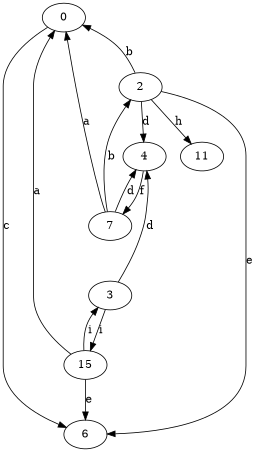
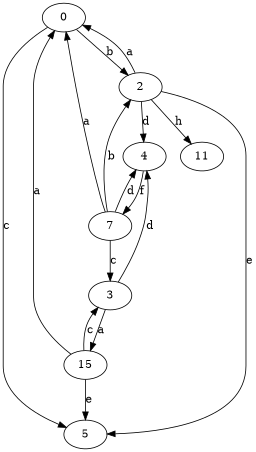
edge "0" -> "2": added, label "b"
edge "2" -> "0": label "b" -> "a"
edge "7" -> "3": added, label "c"
edge "15" -> "3": label "i" -> "c"
edge "3" -> "15": label "i" -> "a"
node "6": label "6" -> "5"
